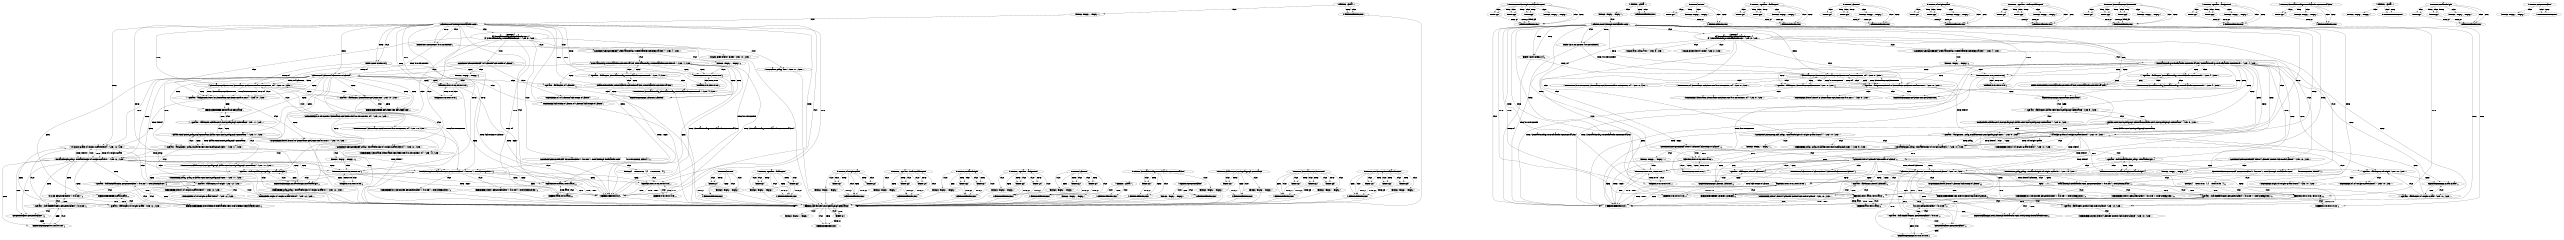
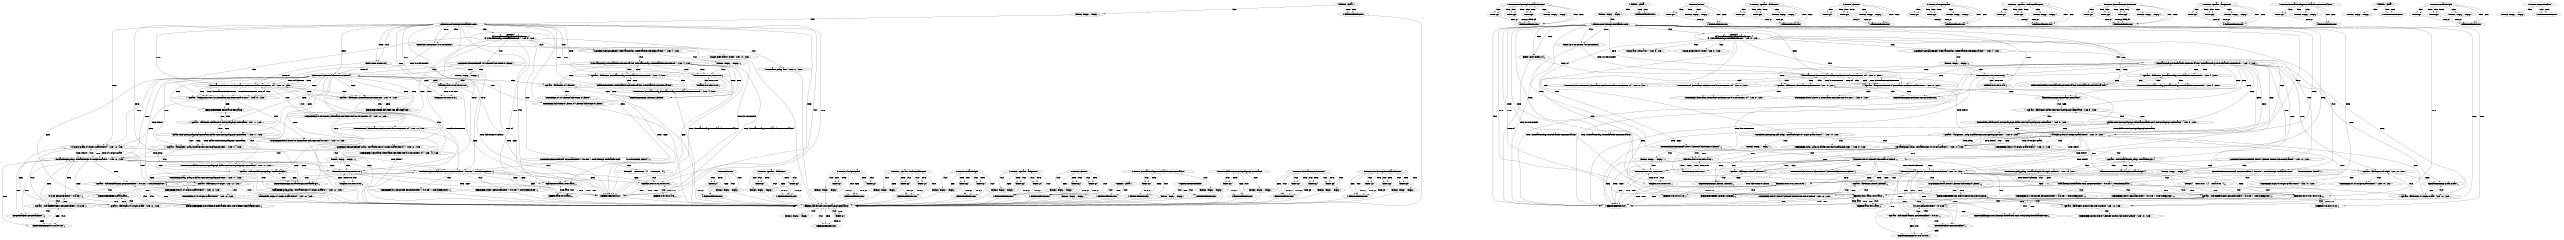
edge "(CONTROL_STRUCTURE,IF,if (url.SchemeIs(kChromeErrorScheme)))" -> "(IDENTIFIER,url,url.SchemeIs(kChromeErrorScheme))": now "(<operator>.fieldAccess,url.SchemeIs)" -> "(IDENTIFIER,url,url.SchemeIs(kChromeErrorScheme))"
edge "(SchemeIs,site_url.SchemeIs(kChromeErrorScheme))" -> "(FIELD_IDENTIFIER,kChromeUIScheme,kChromeUIScheme)": now "(IDENTIFIER,site_url,site_url.SchemeIs(kChromeErrorScheme))" -> "(FIELD_IDENTIFIER,kChromeUIScheme,kChromeUIScheme)"
